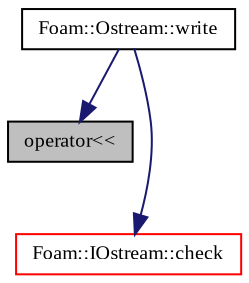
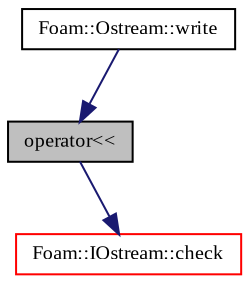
edge "Foam::Ostream::write" -> "Foam::IOstream::check": now "operator<<" -> "Foam::IOstream::check"
